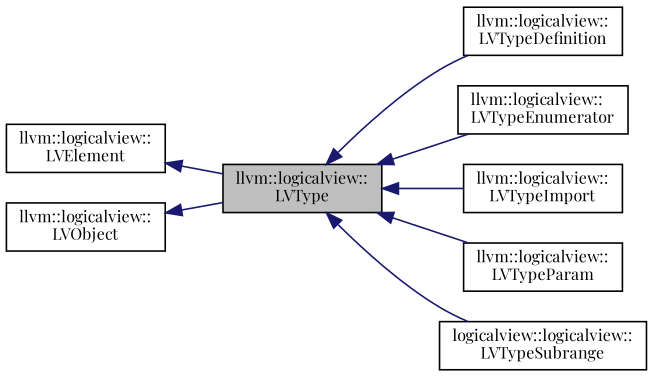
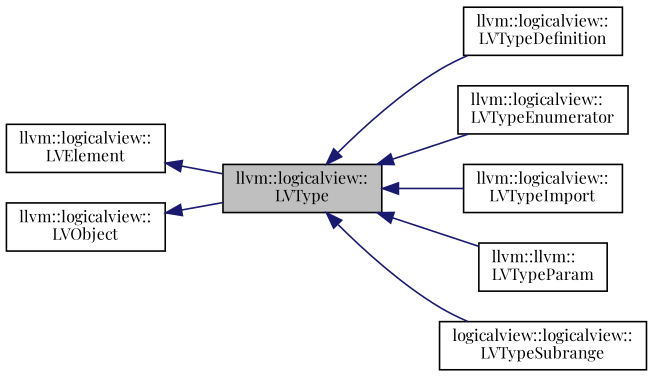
node "llvm::logicalview:: LVTypeParam": label "llvm::logicalview:: LVTypeParam" -> "llvm::llvm:: LVTypeParam"
